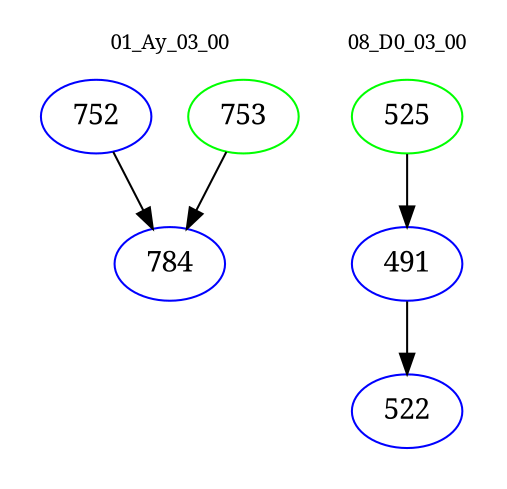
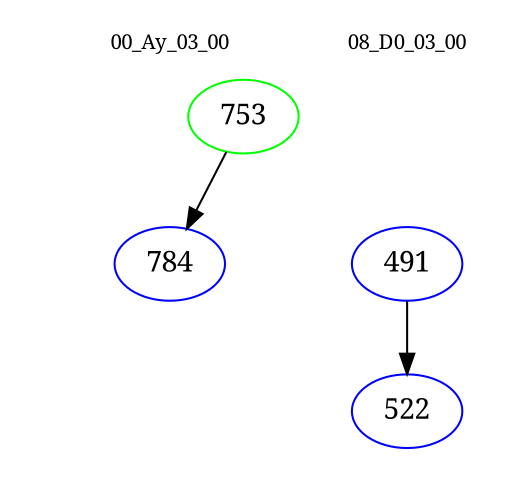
cluster "01_Ay_03_00": label "01_Ay_03_00" -> "00_Ay_03_00"
node "752": removed
node "525": removed
